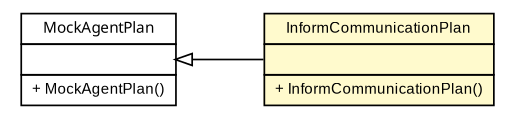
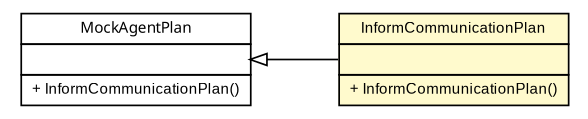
node "MockAgentPlan": text "+ MockAgentPlan()" -> "+ InformCommunicationPlan()"
